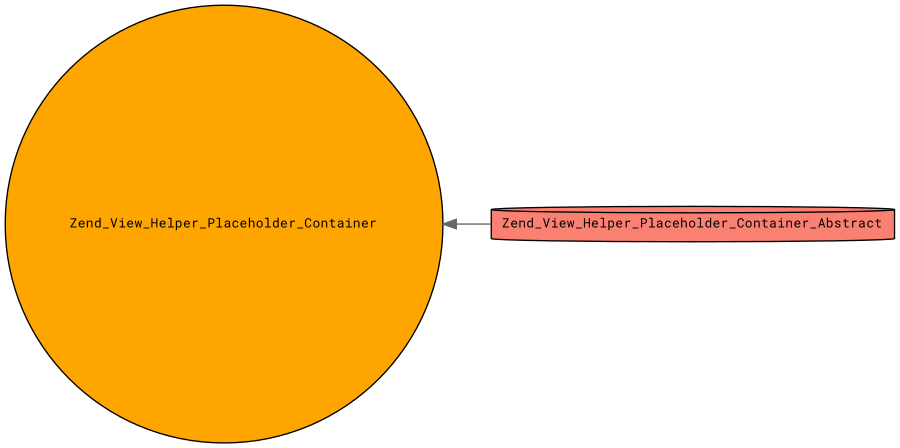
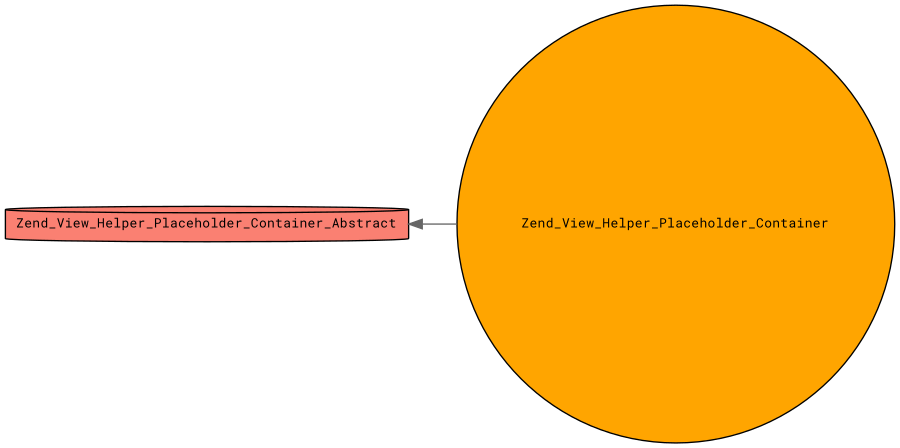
edge "Zend_View_Helper_Placeholder_Container_Abstract" -> "Zend_View_Helper_Placeholder_Container": reversed
